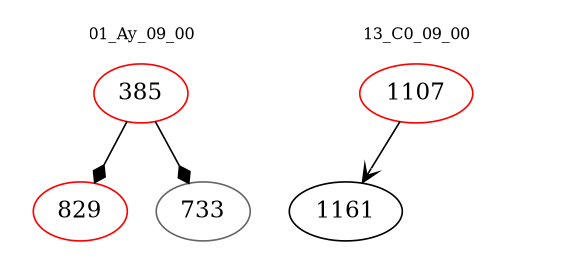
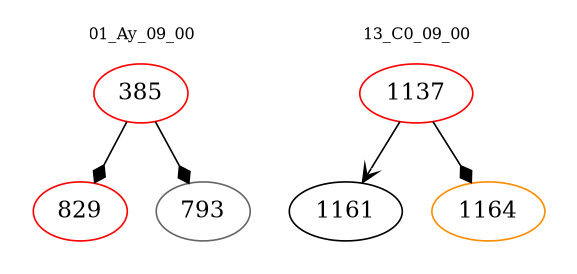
node "1107": label "1107" -> "1137"
node "733": label "733" -> "793"
node "1164": added
